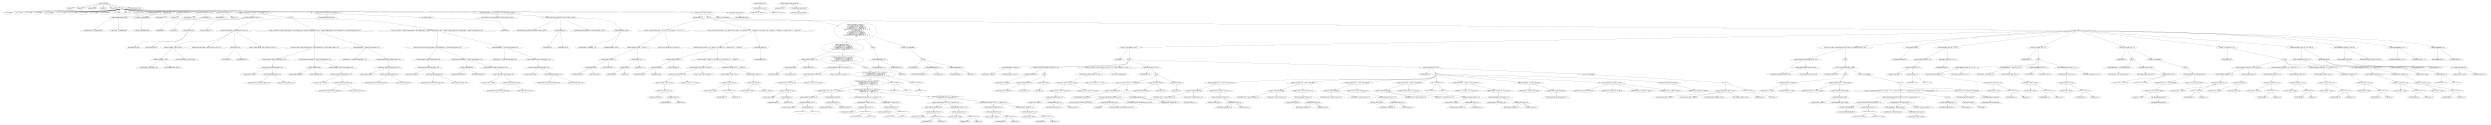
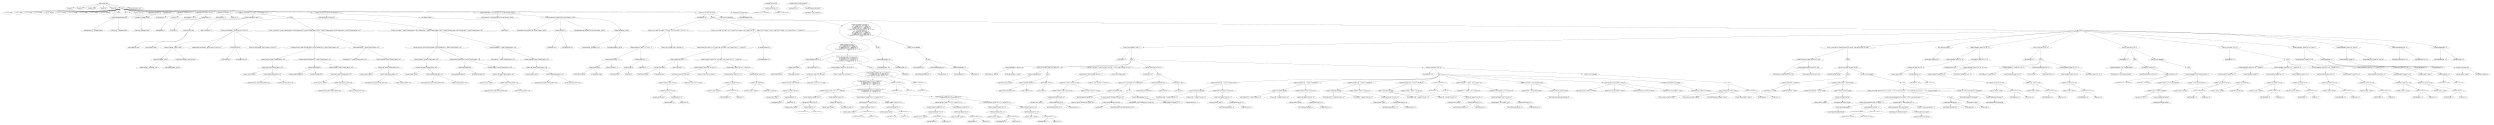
node "(LITERAL,0,(a5 & 0x5000) == 0)": added
